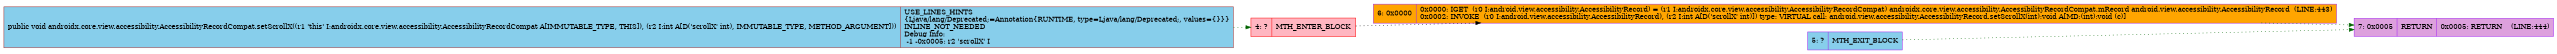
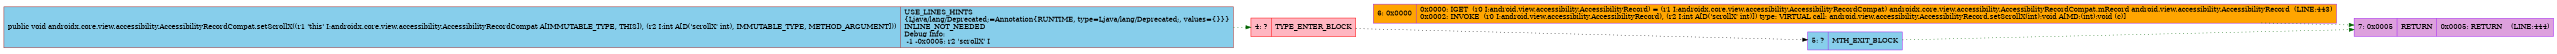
edge "4: ?" -> "6: 0x0000": now "4: ?" -> "5: ?"
node "4: ?": text "MTH_ENTER_BLOCK" -> "TYPE_ENTER_BLOCK"
